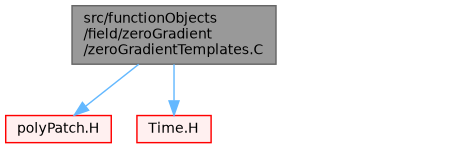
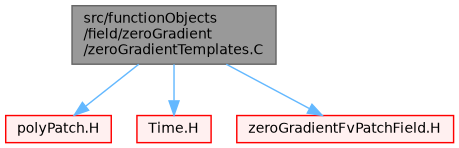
node "zeroGradientFvPatchField.H": added
